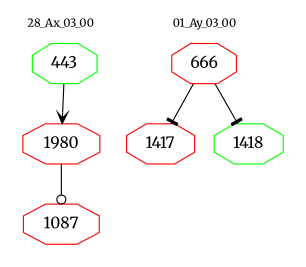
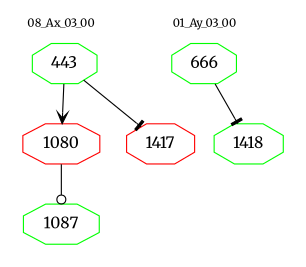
cluster "28_Ax_03_00": label "28_Ax_03_00" -> "08_Ax_03_00"
node "666": color red -> green
edge "666" -> "1417": now "443" -> "1417"
node "1980": label "1980" -> "1080"
node "1087": color red -> green
